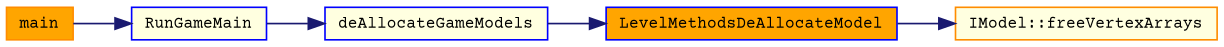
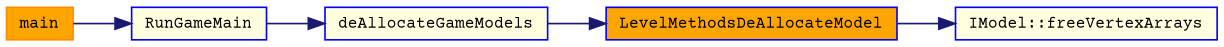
node "IModel::freeVertexArrays": color darkorange -> blue
